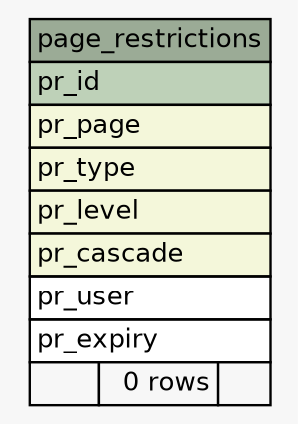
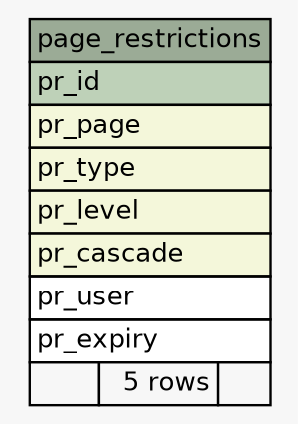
node "page_restrictions": text "0 rows" -> "5 rows"
